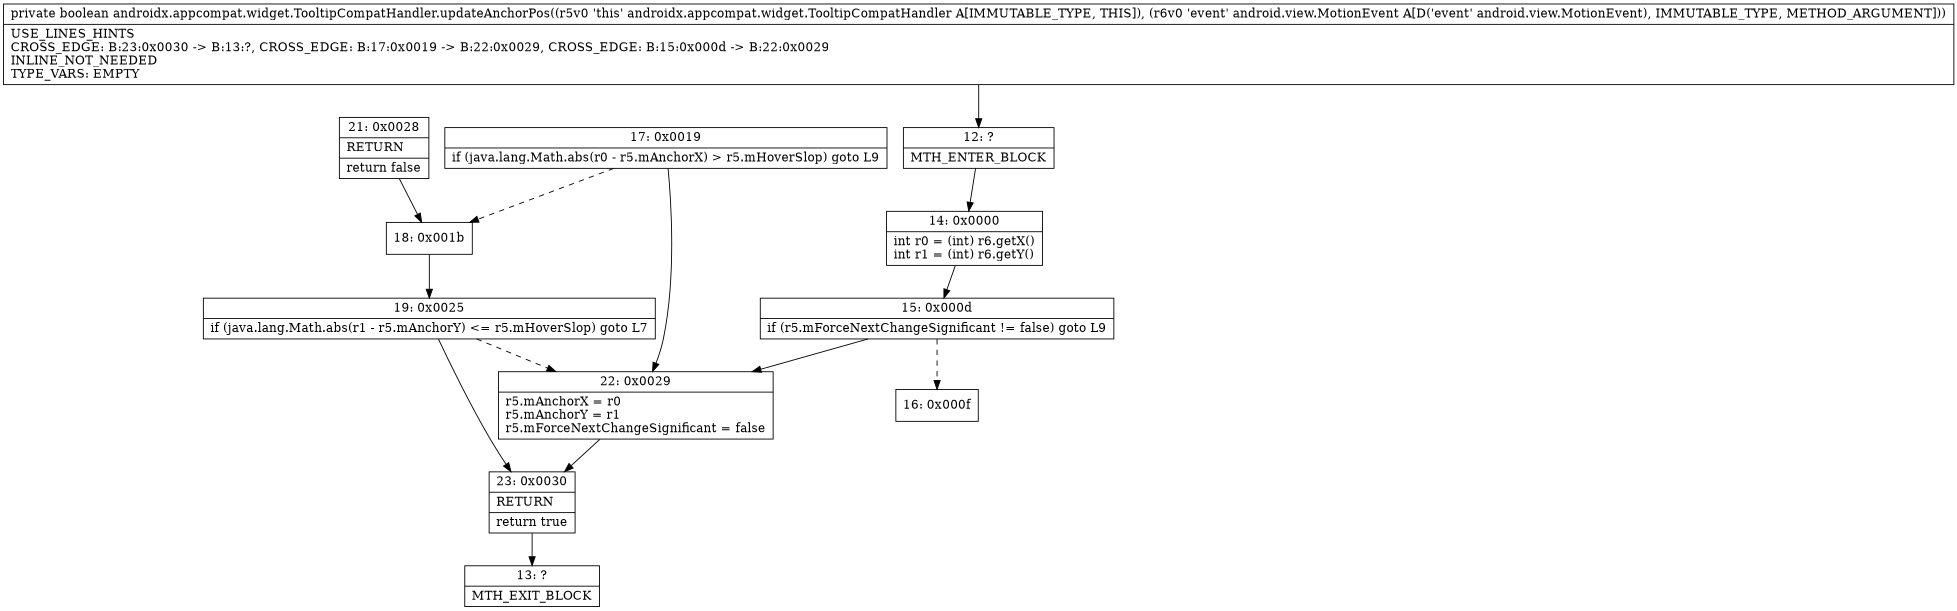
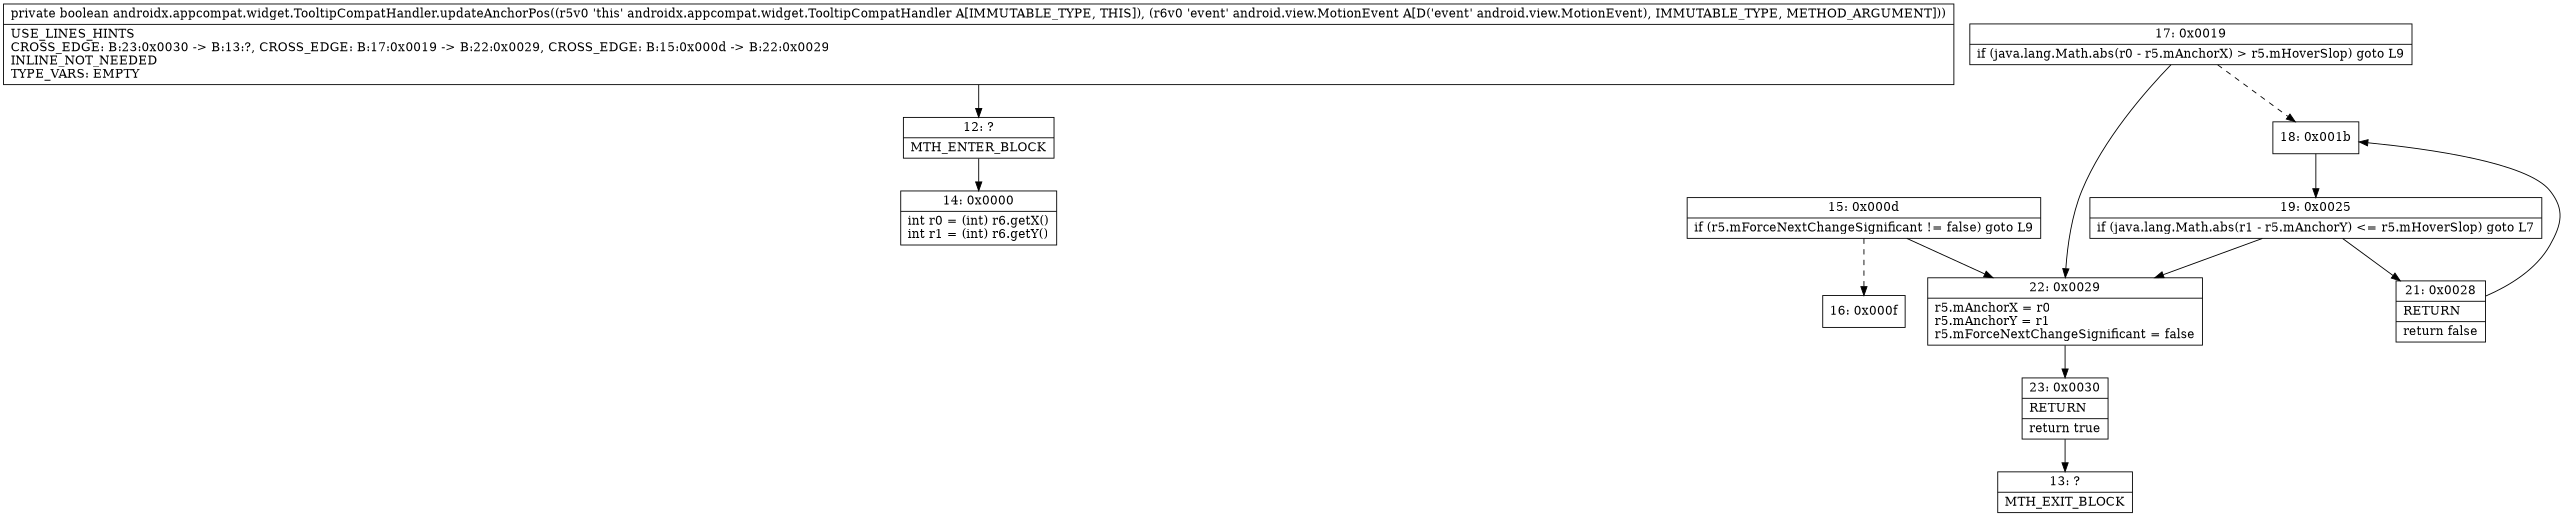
edge "14: 0x0000" -> "15: 0x000d": removed
edge "19: 0x0025" -> "22: 0x0029": style dashed -> solid
edge "19: 0x0025" -> "23: 0x0030": now "19: 0x0025" -> "21: 0x0028"
